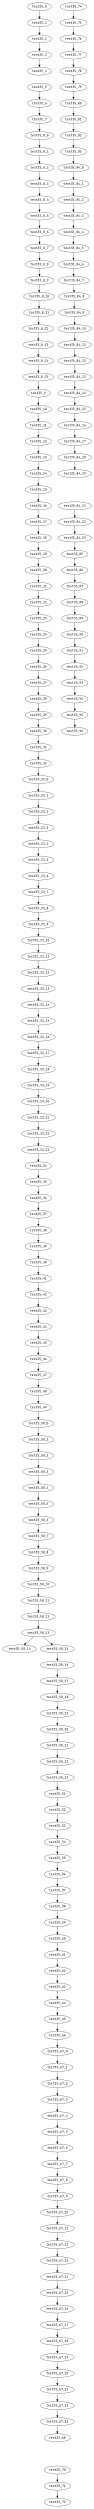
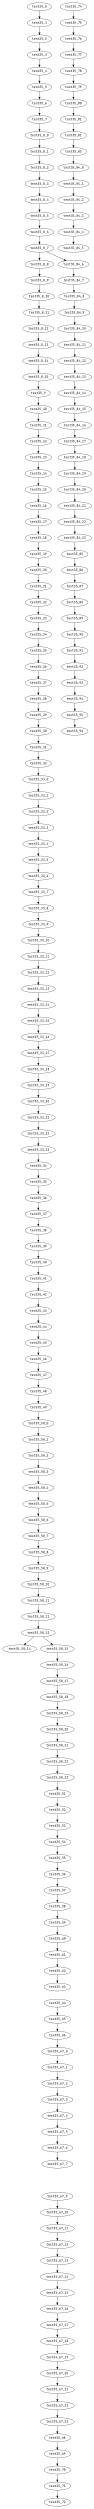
edge "test35_4" -> "test35_5": added
edge "test35_84_5" -> "test35_84_6": now "test35_8_7" -> "test35_84_6"
node "test35_84_20": added
edge "test35_63" -> "test35_64": removed
node "test35_67_8": removed
node "test35_69": added
